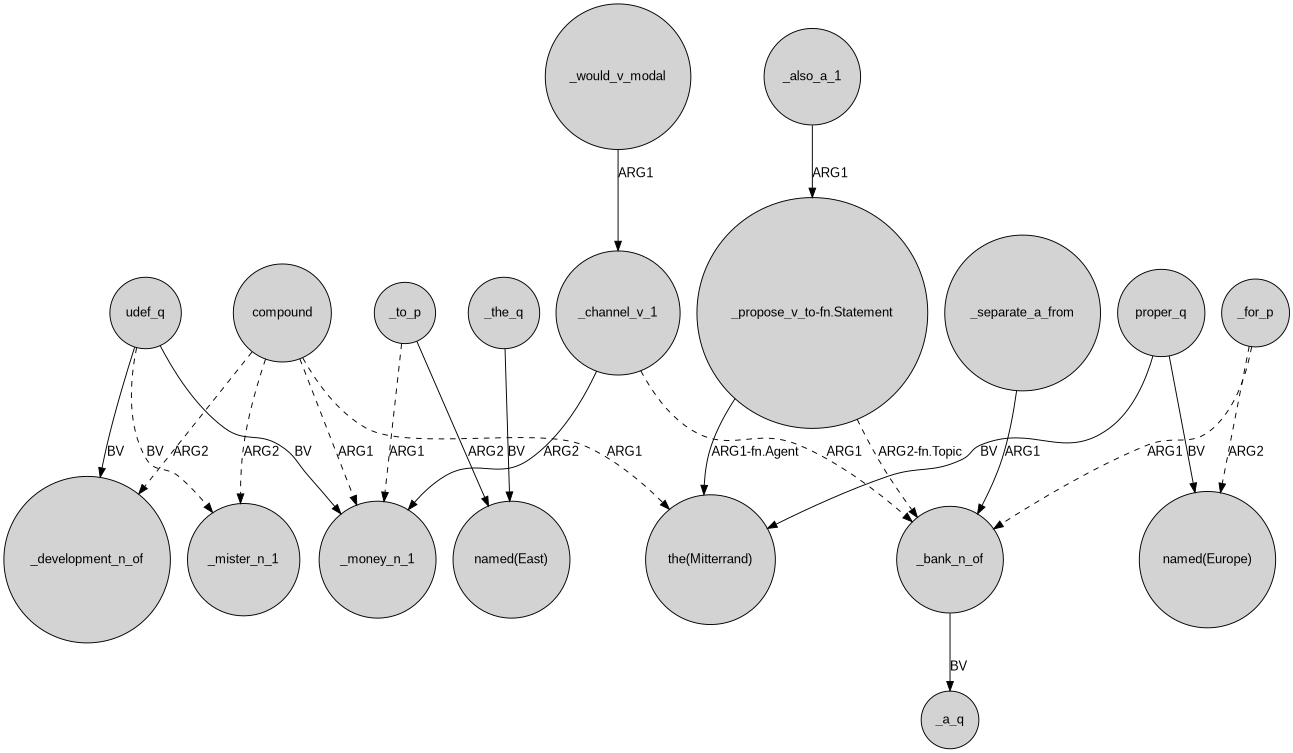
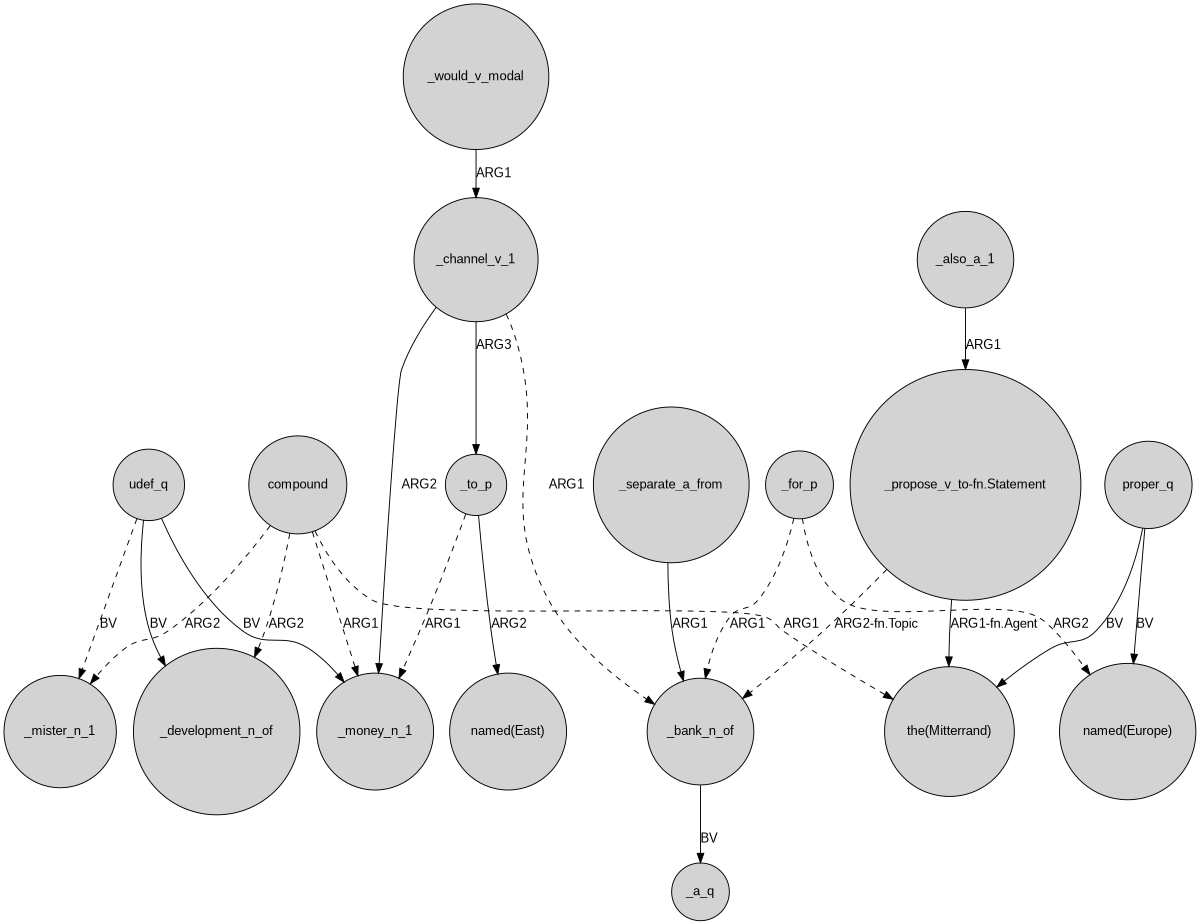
node "_the_q": removed
edge "_channel_v_1" -> "_to_p": added, label "ARG3"
